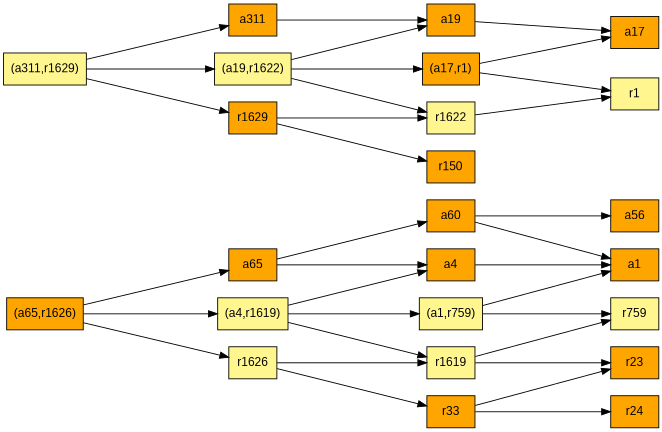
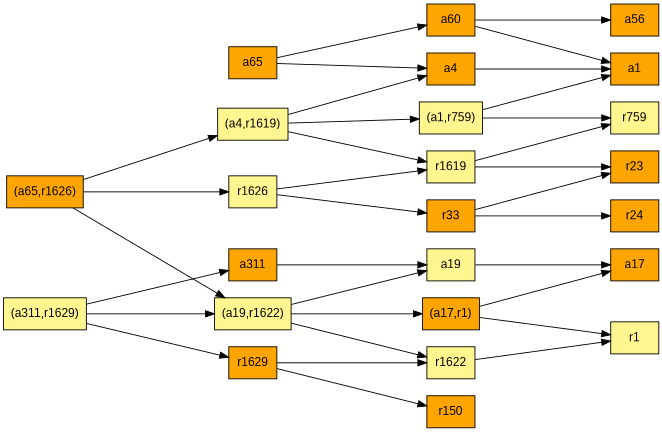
node "a19": fillcolor orange -> khaki1
edge "(a65,r1626)" -> "a65": now "(a65,r1626)" -> "(a19,r1622)"
